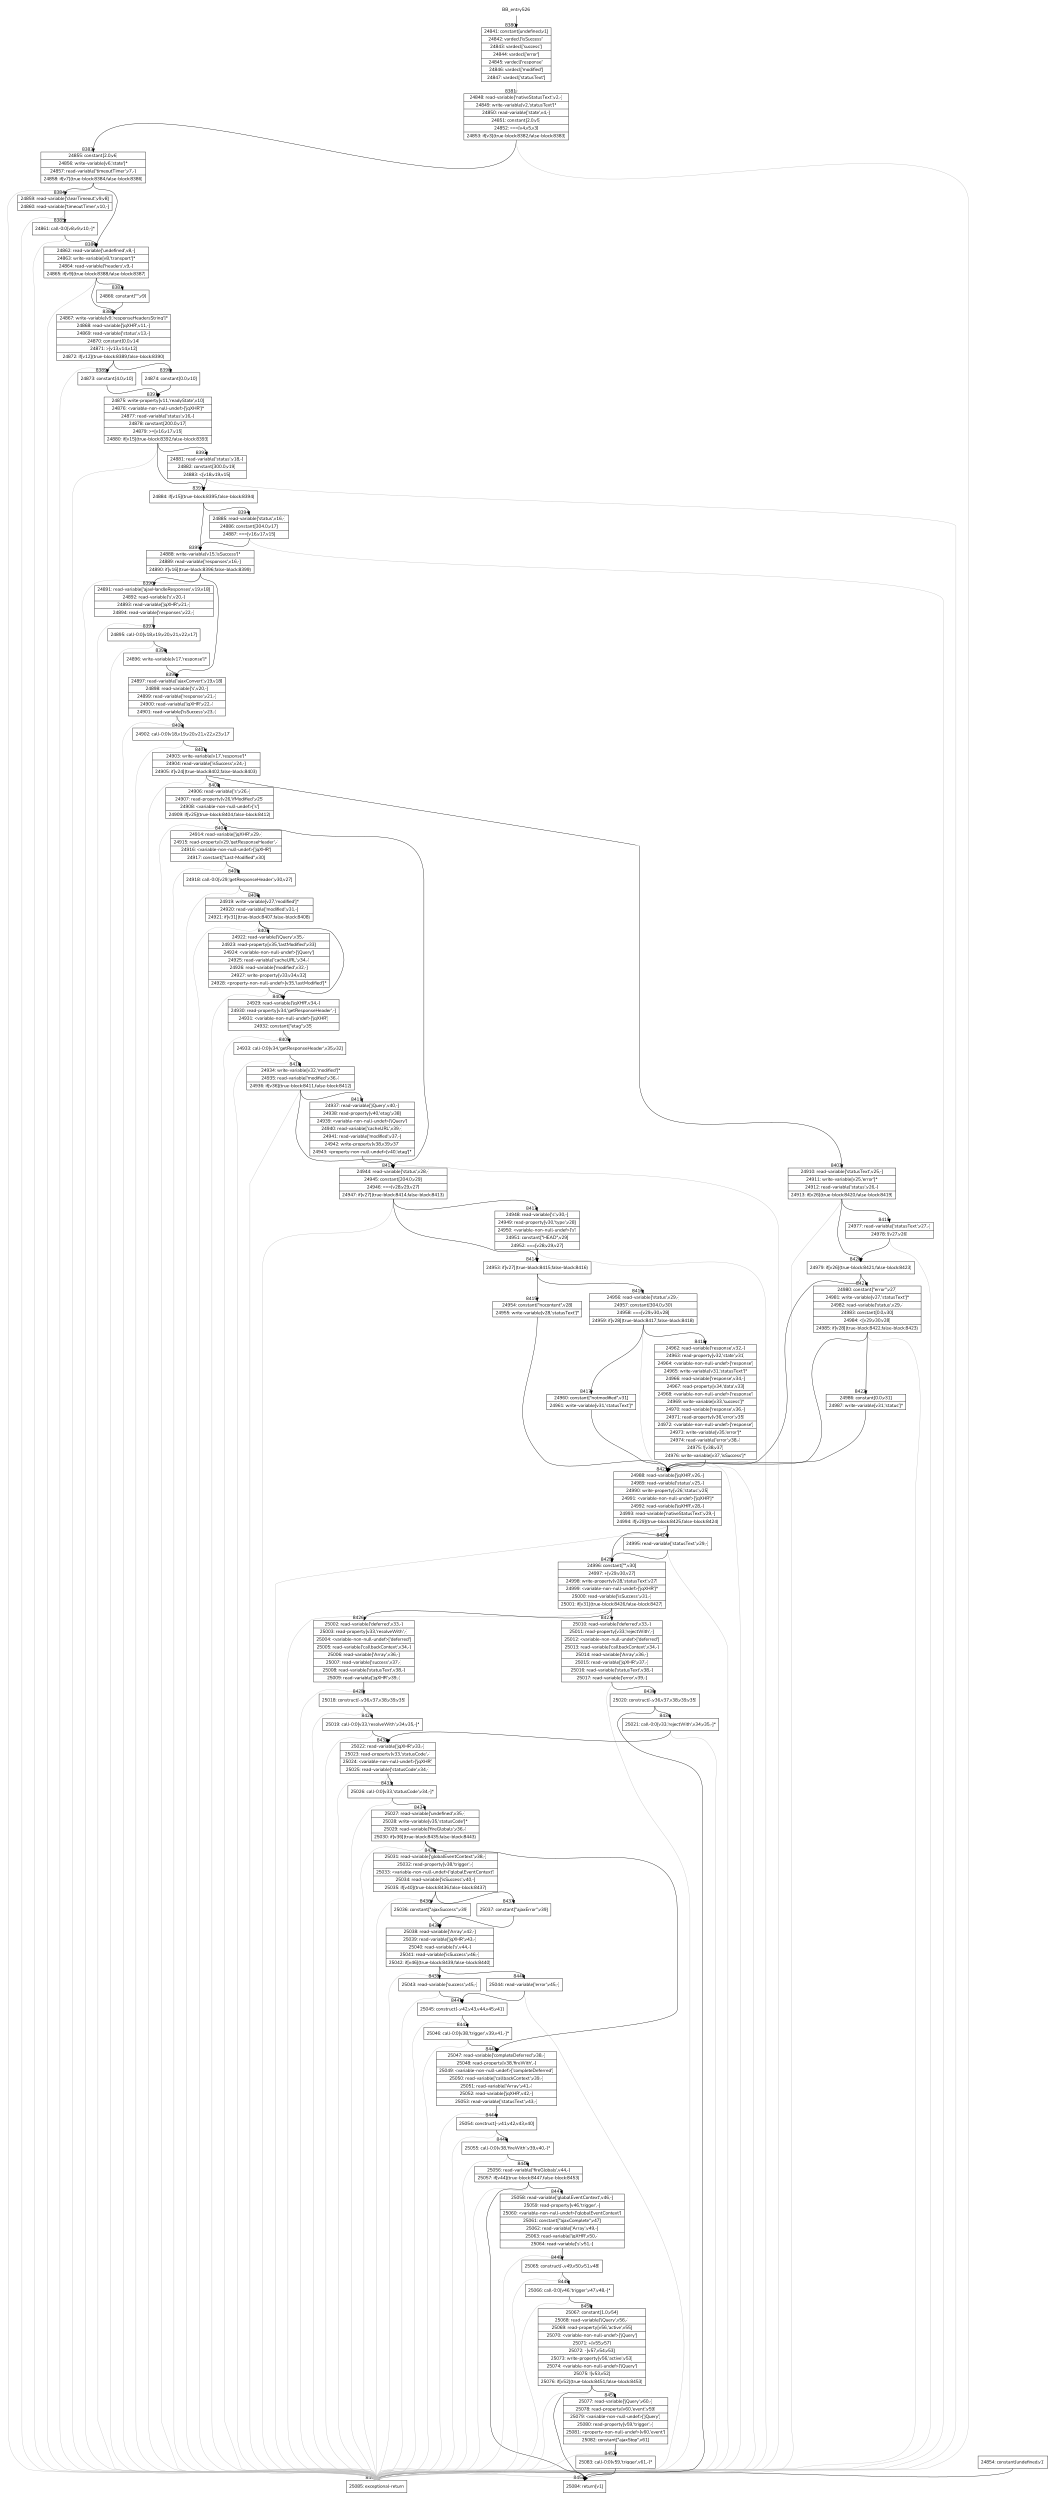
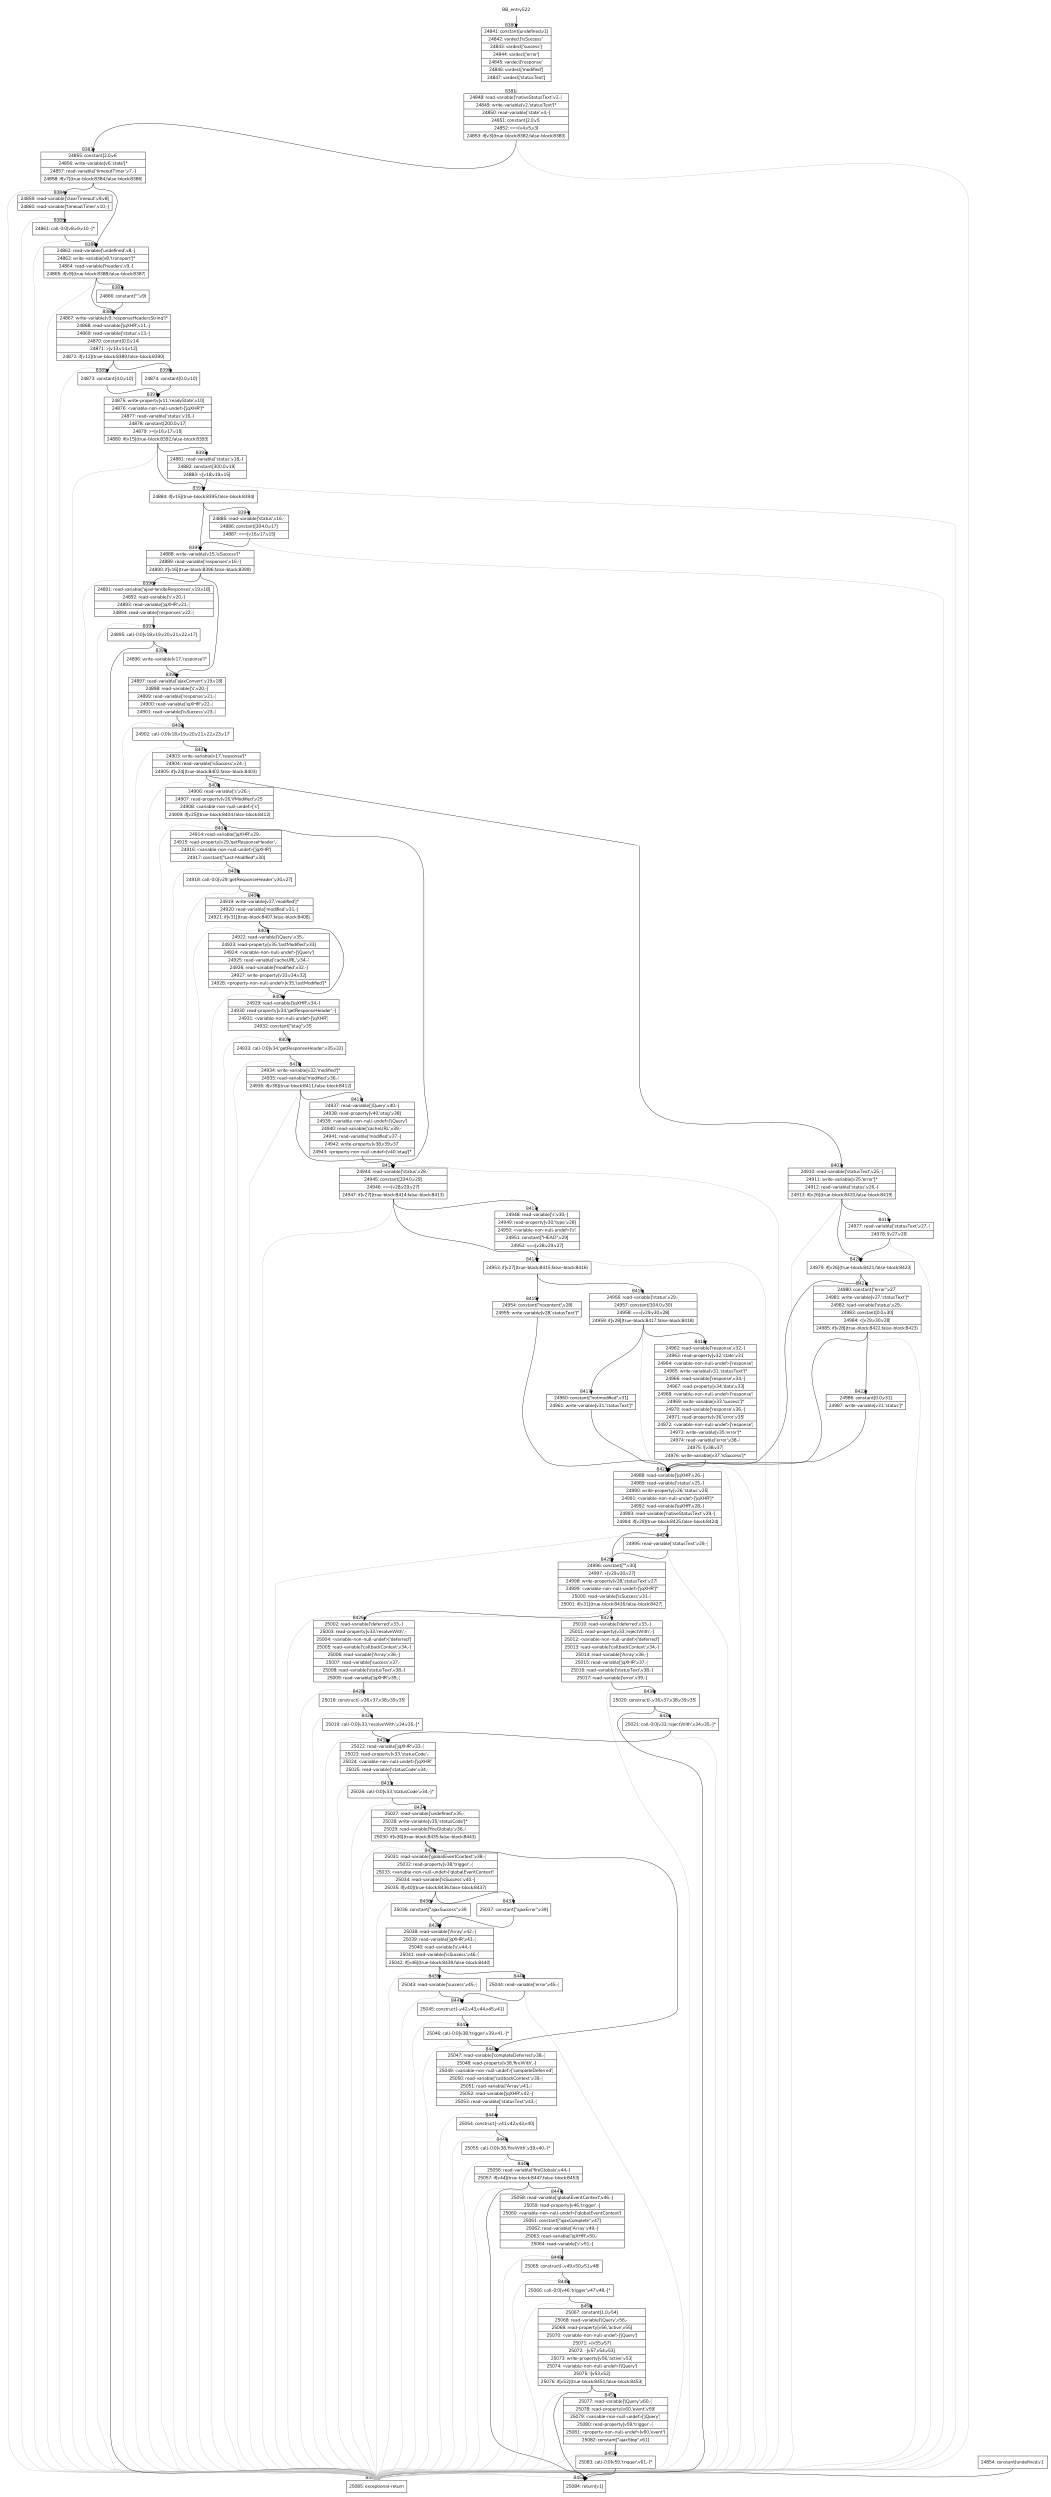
node "BB_entry526": label "BB_entry526" -> "BB_entry522"
edge "24895: call-0:0[v18,v19,v20,v21,v22,v17]" -> "25085: exceptional-return": color gray -> black
